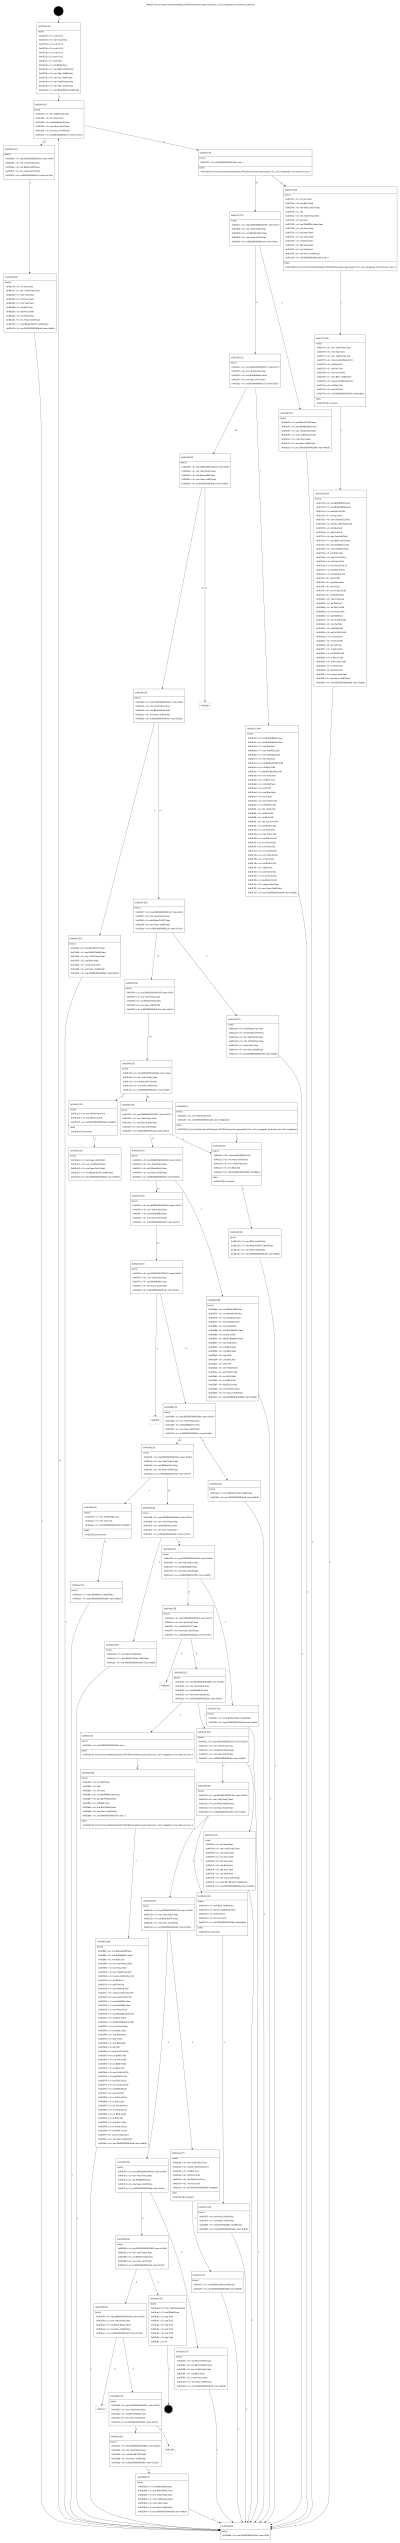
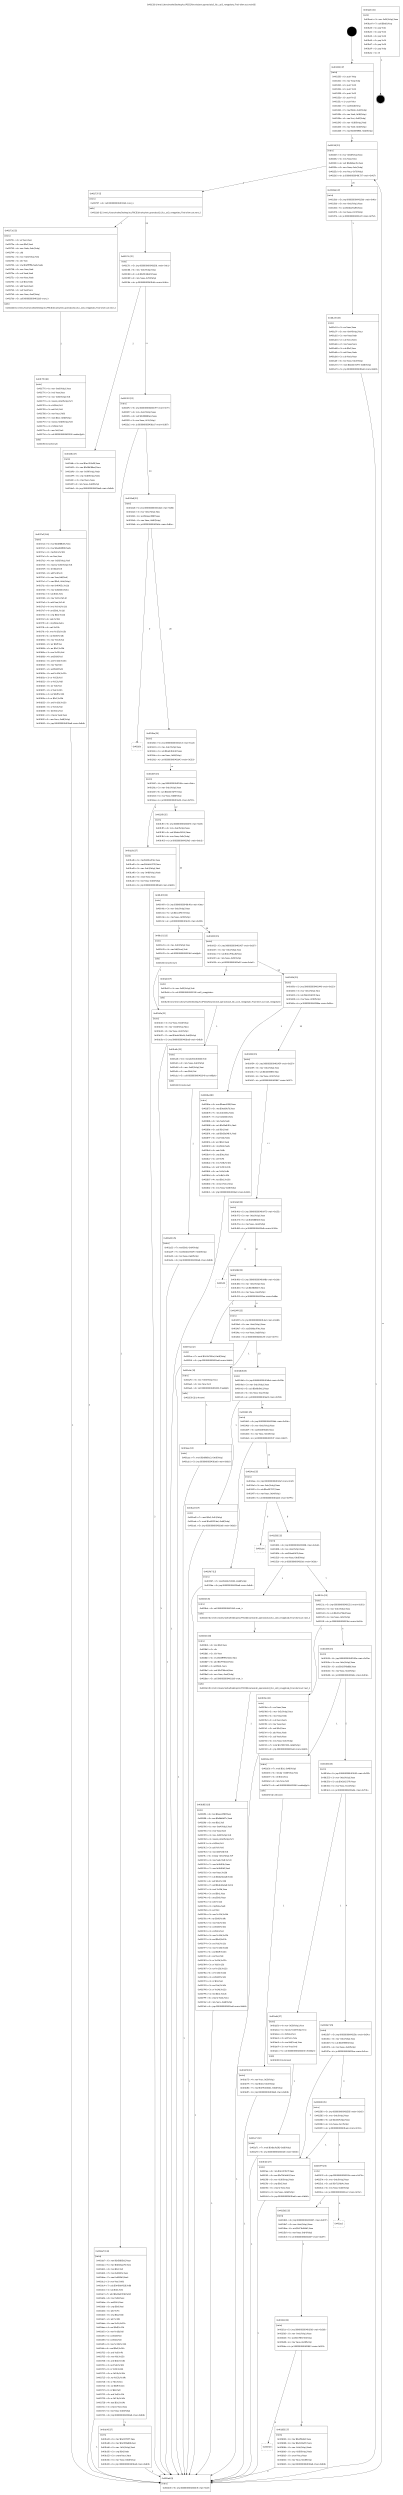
edge "0x4013be [25]" -> "0x401643 [27]": now "0x4016a7 [144]" -> "0x401643 [27]"
edge "0x401422 [25]" -> "0x401a0b [23]": now "0x401422 [25]" -> "0x401a02 [9]"
edge "0x40162e [21]" -> "0x401be8 [5]": added, label "1"
edge "0x401580 [25]" -> "0x401ae6 [21]": now "0x401580 [25]" -> "0x4015ee [27]"
edge "0x4015b2 [25]" -> "0x4015e4": now "0x4015cb [25]" -> "0x4015e4"
